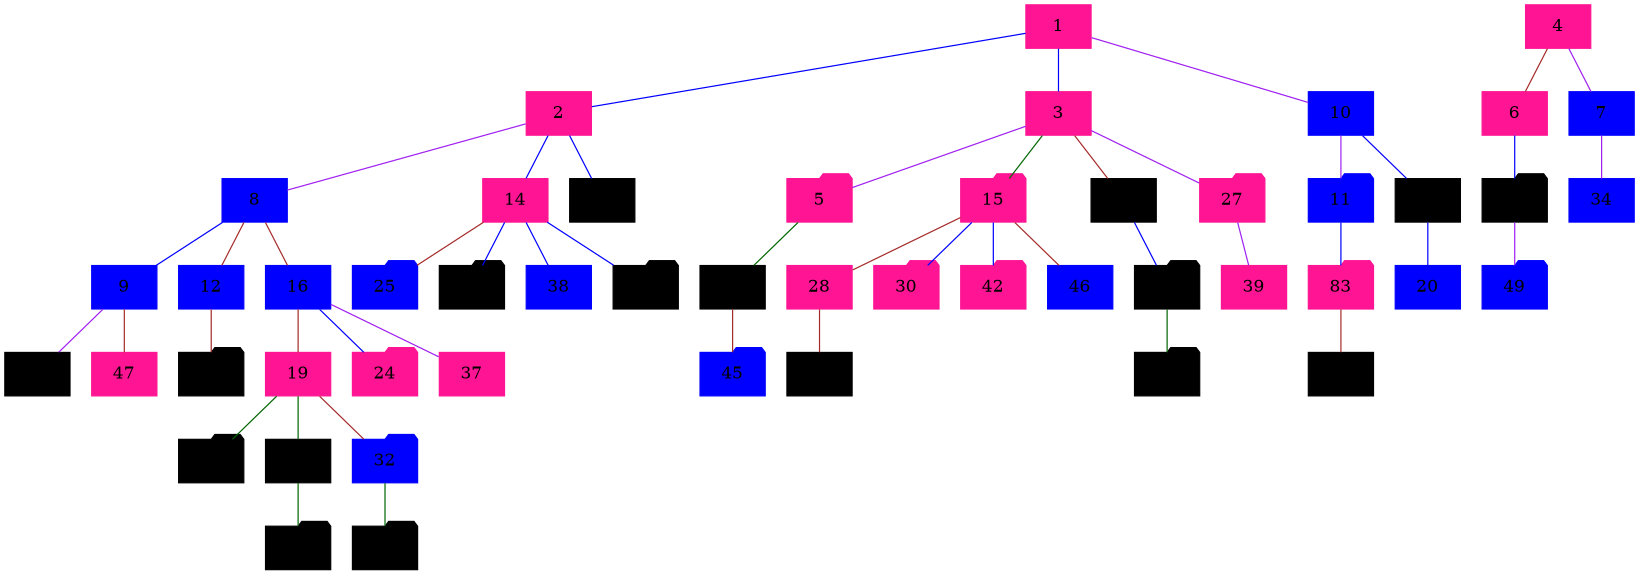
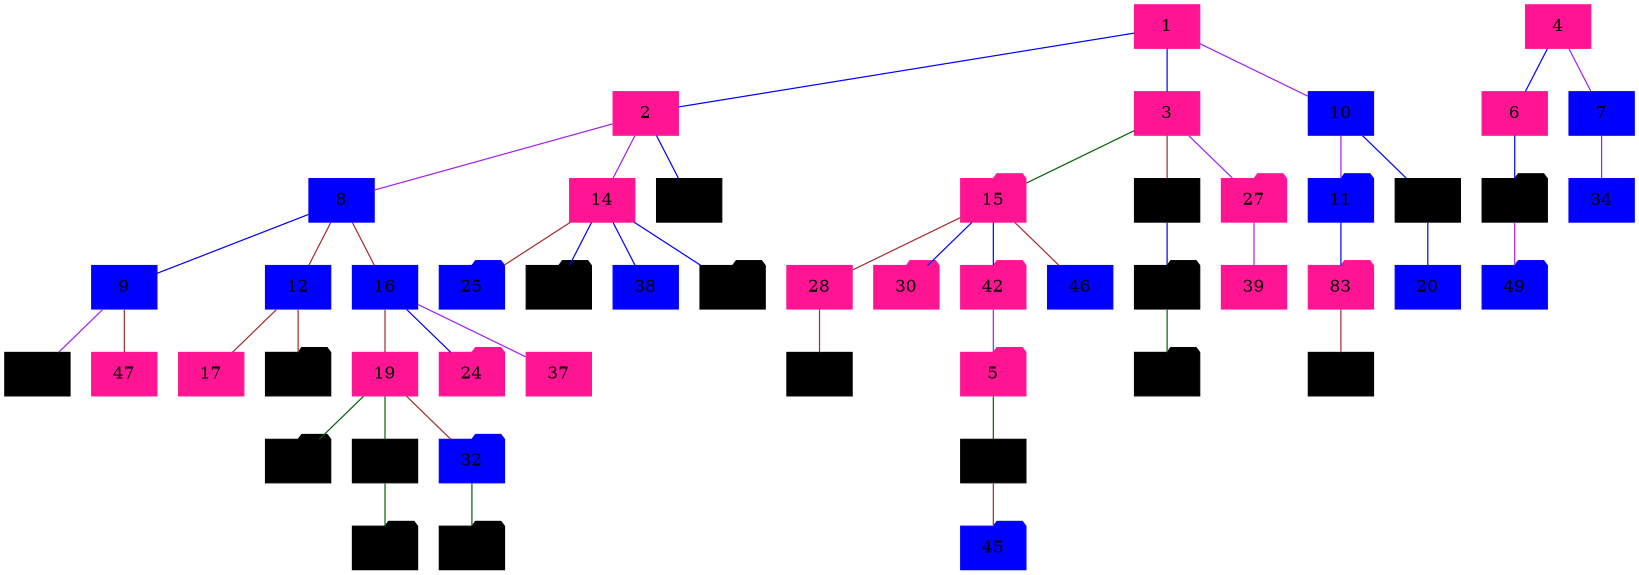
edge "4" -- "6": color brown -> blue
edge "2" -- "14": color blue -> purple
edge "3" -- "5": now "42" -- "5"
node "17": added
